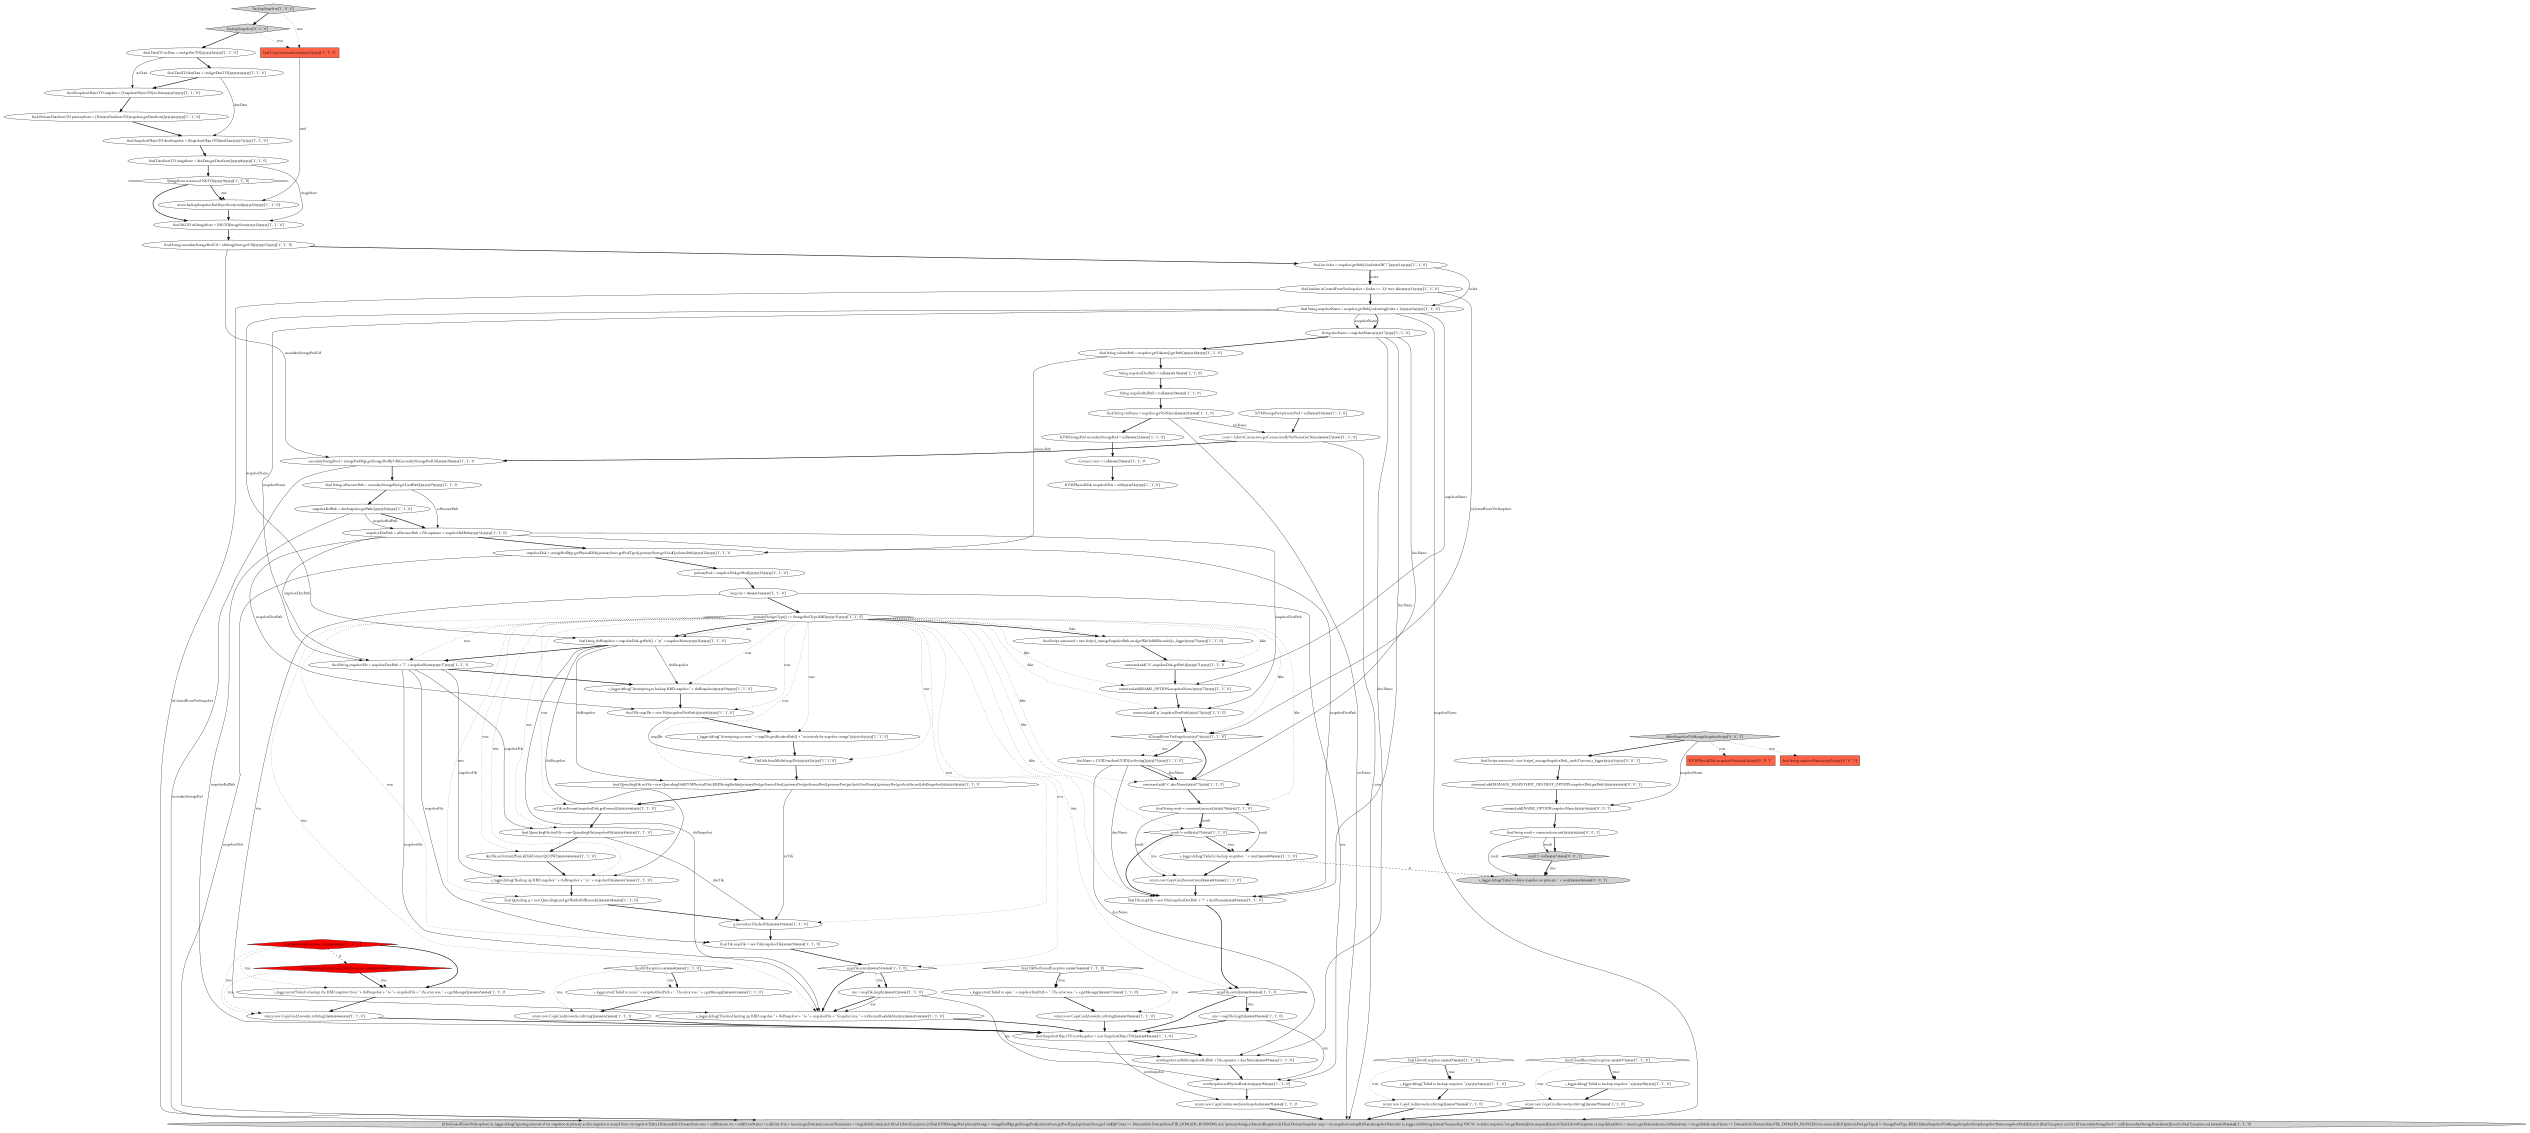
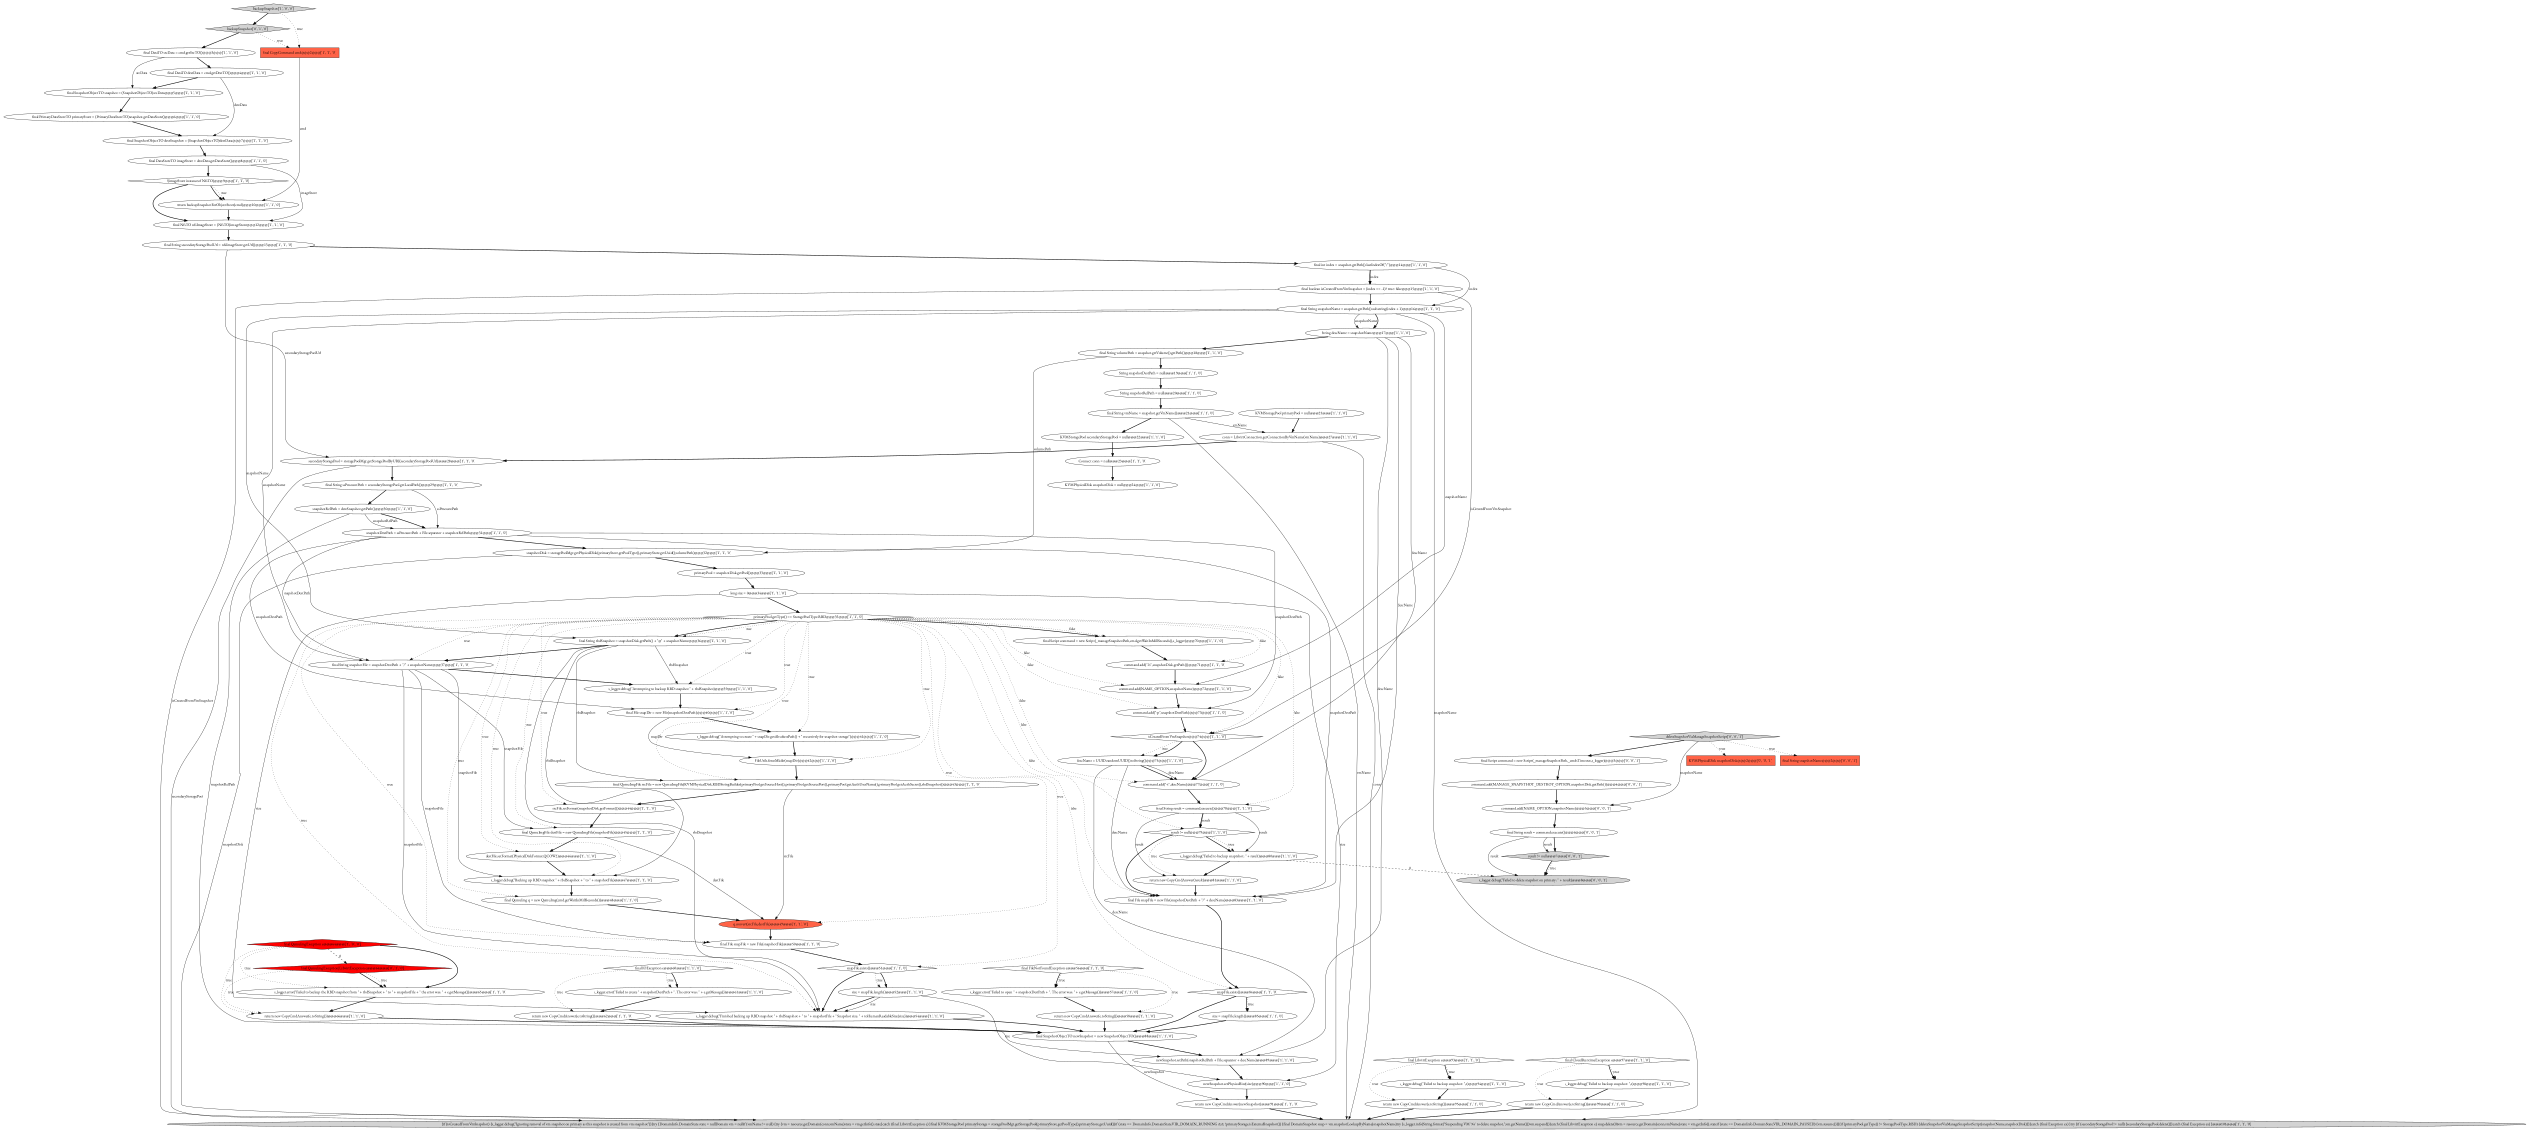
node "q.convert(srcFile,destFile)@@@49@@@['1', '1', '0']": fillcolor white -> tomato
edge "size = snapFile.length()@@@85@@@['1', '1', '0']" -> "newSnapshot.setPhysicalSize(size)@@@90@@@['1', '1', '0']": removed, label "size"
